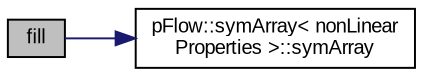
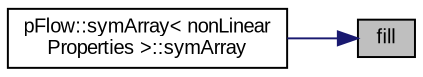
edge "fill" -> "pFlow::symArray< nonLinear Properties >::symArray": reversed
